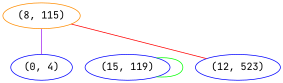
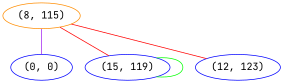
edge "(8, 115)" -- "(15, 119)": added
node "(0, 4)": label "(0, 4)" -> "(0, 0)"
node "(12, 523)": label "(12, 523)" -> "(12, 123)"
